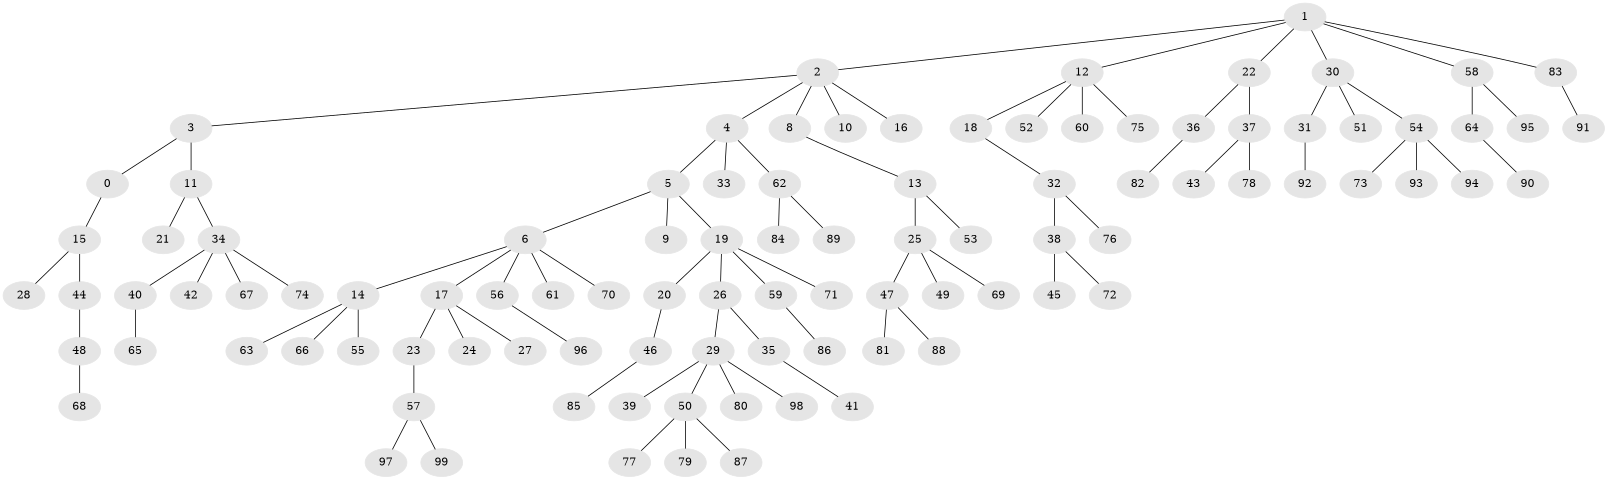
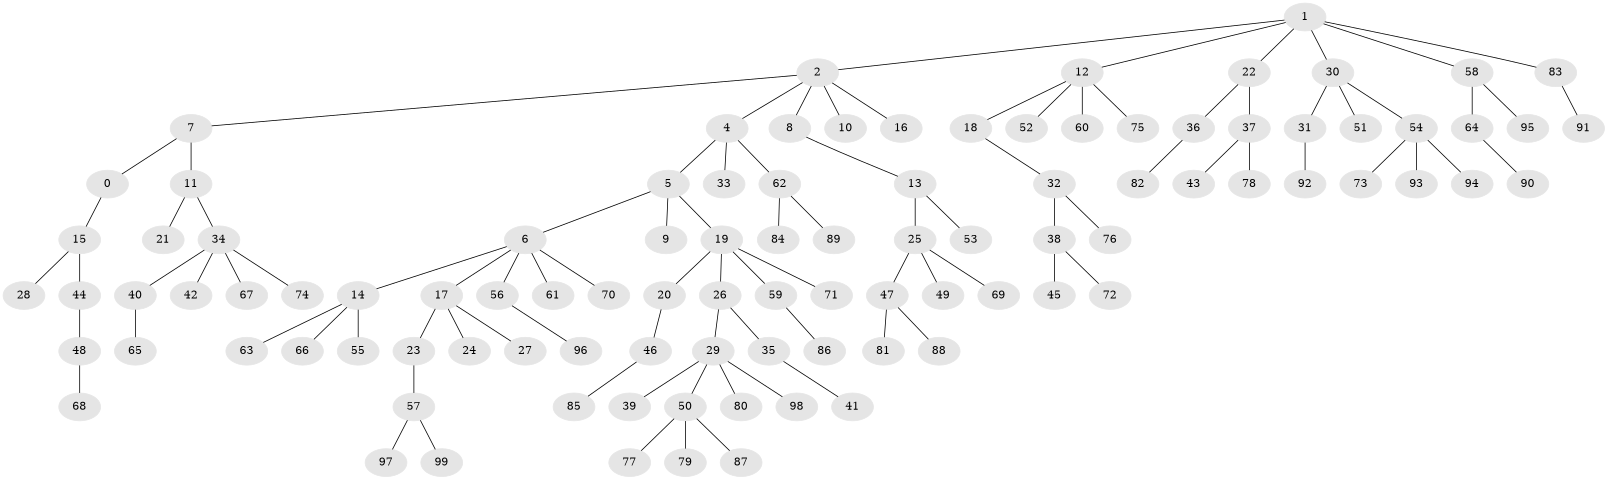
node "3": label "3" -> "7"
